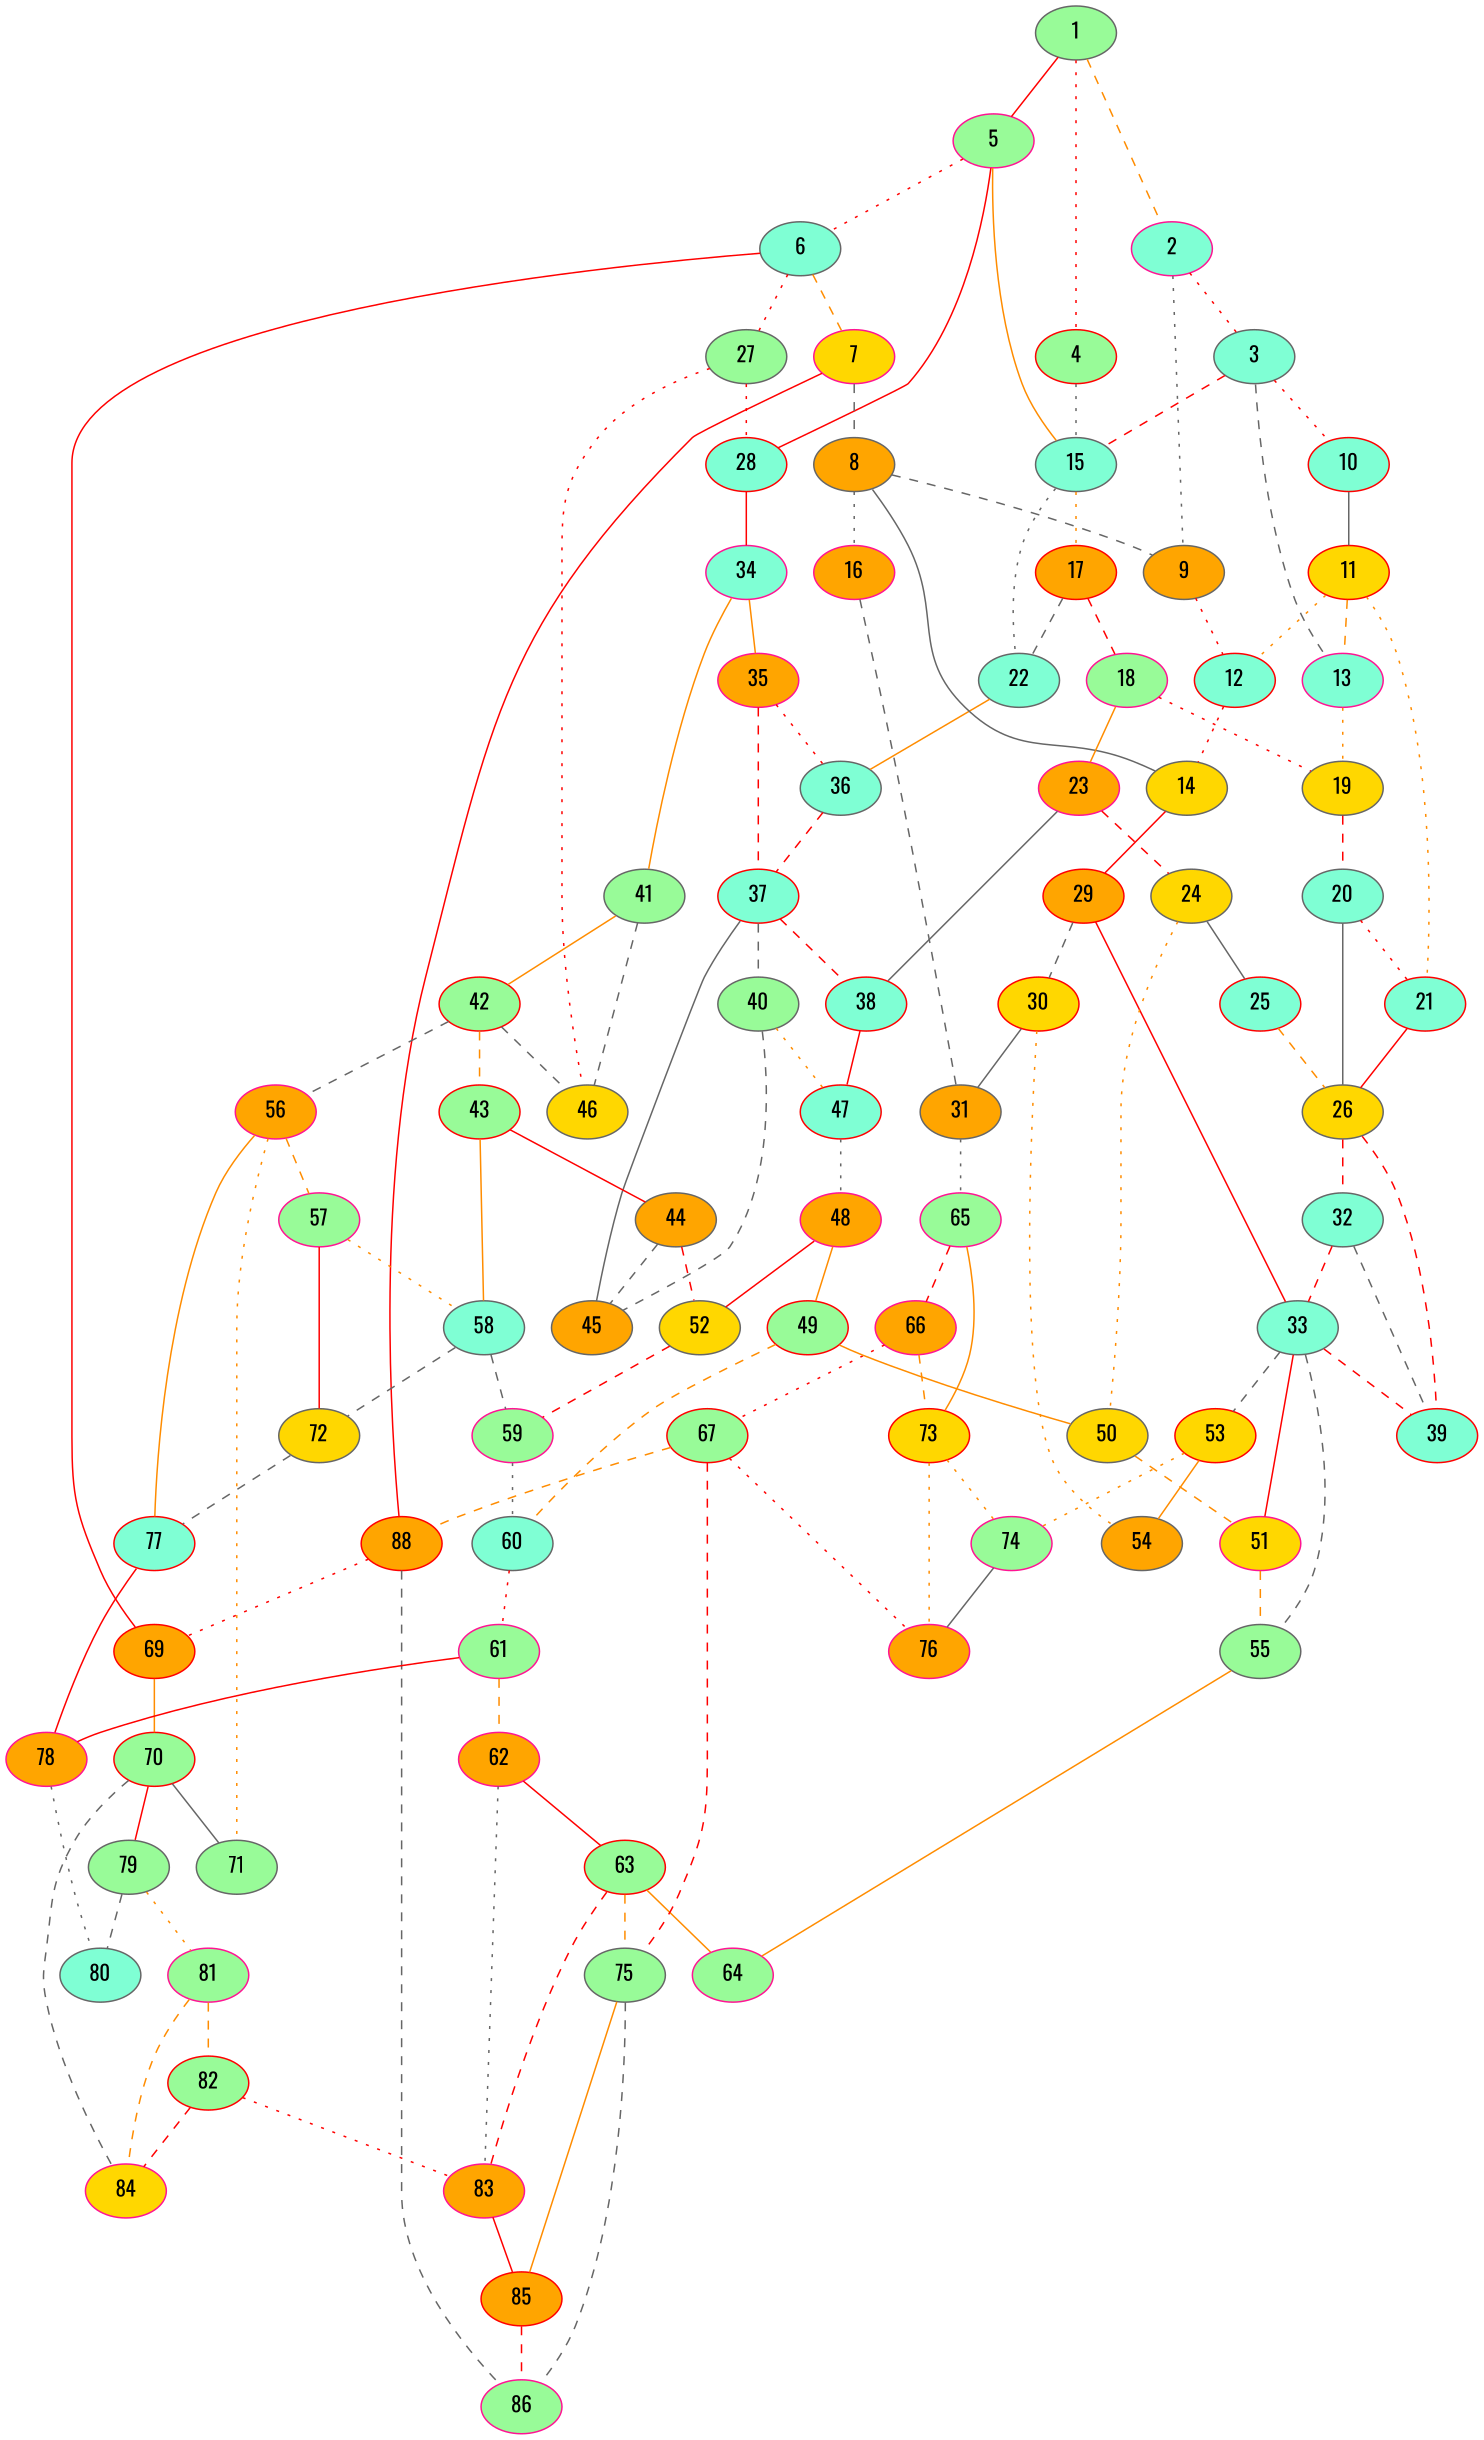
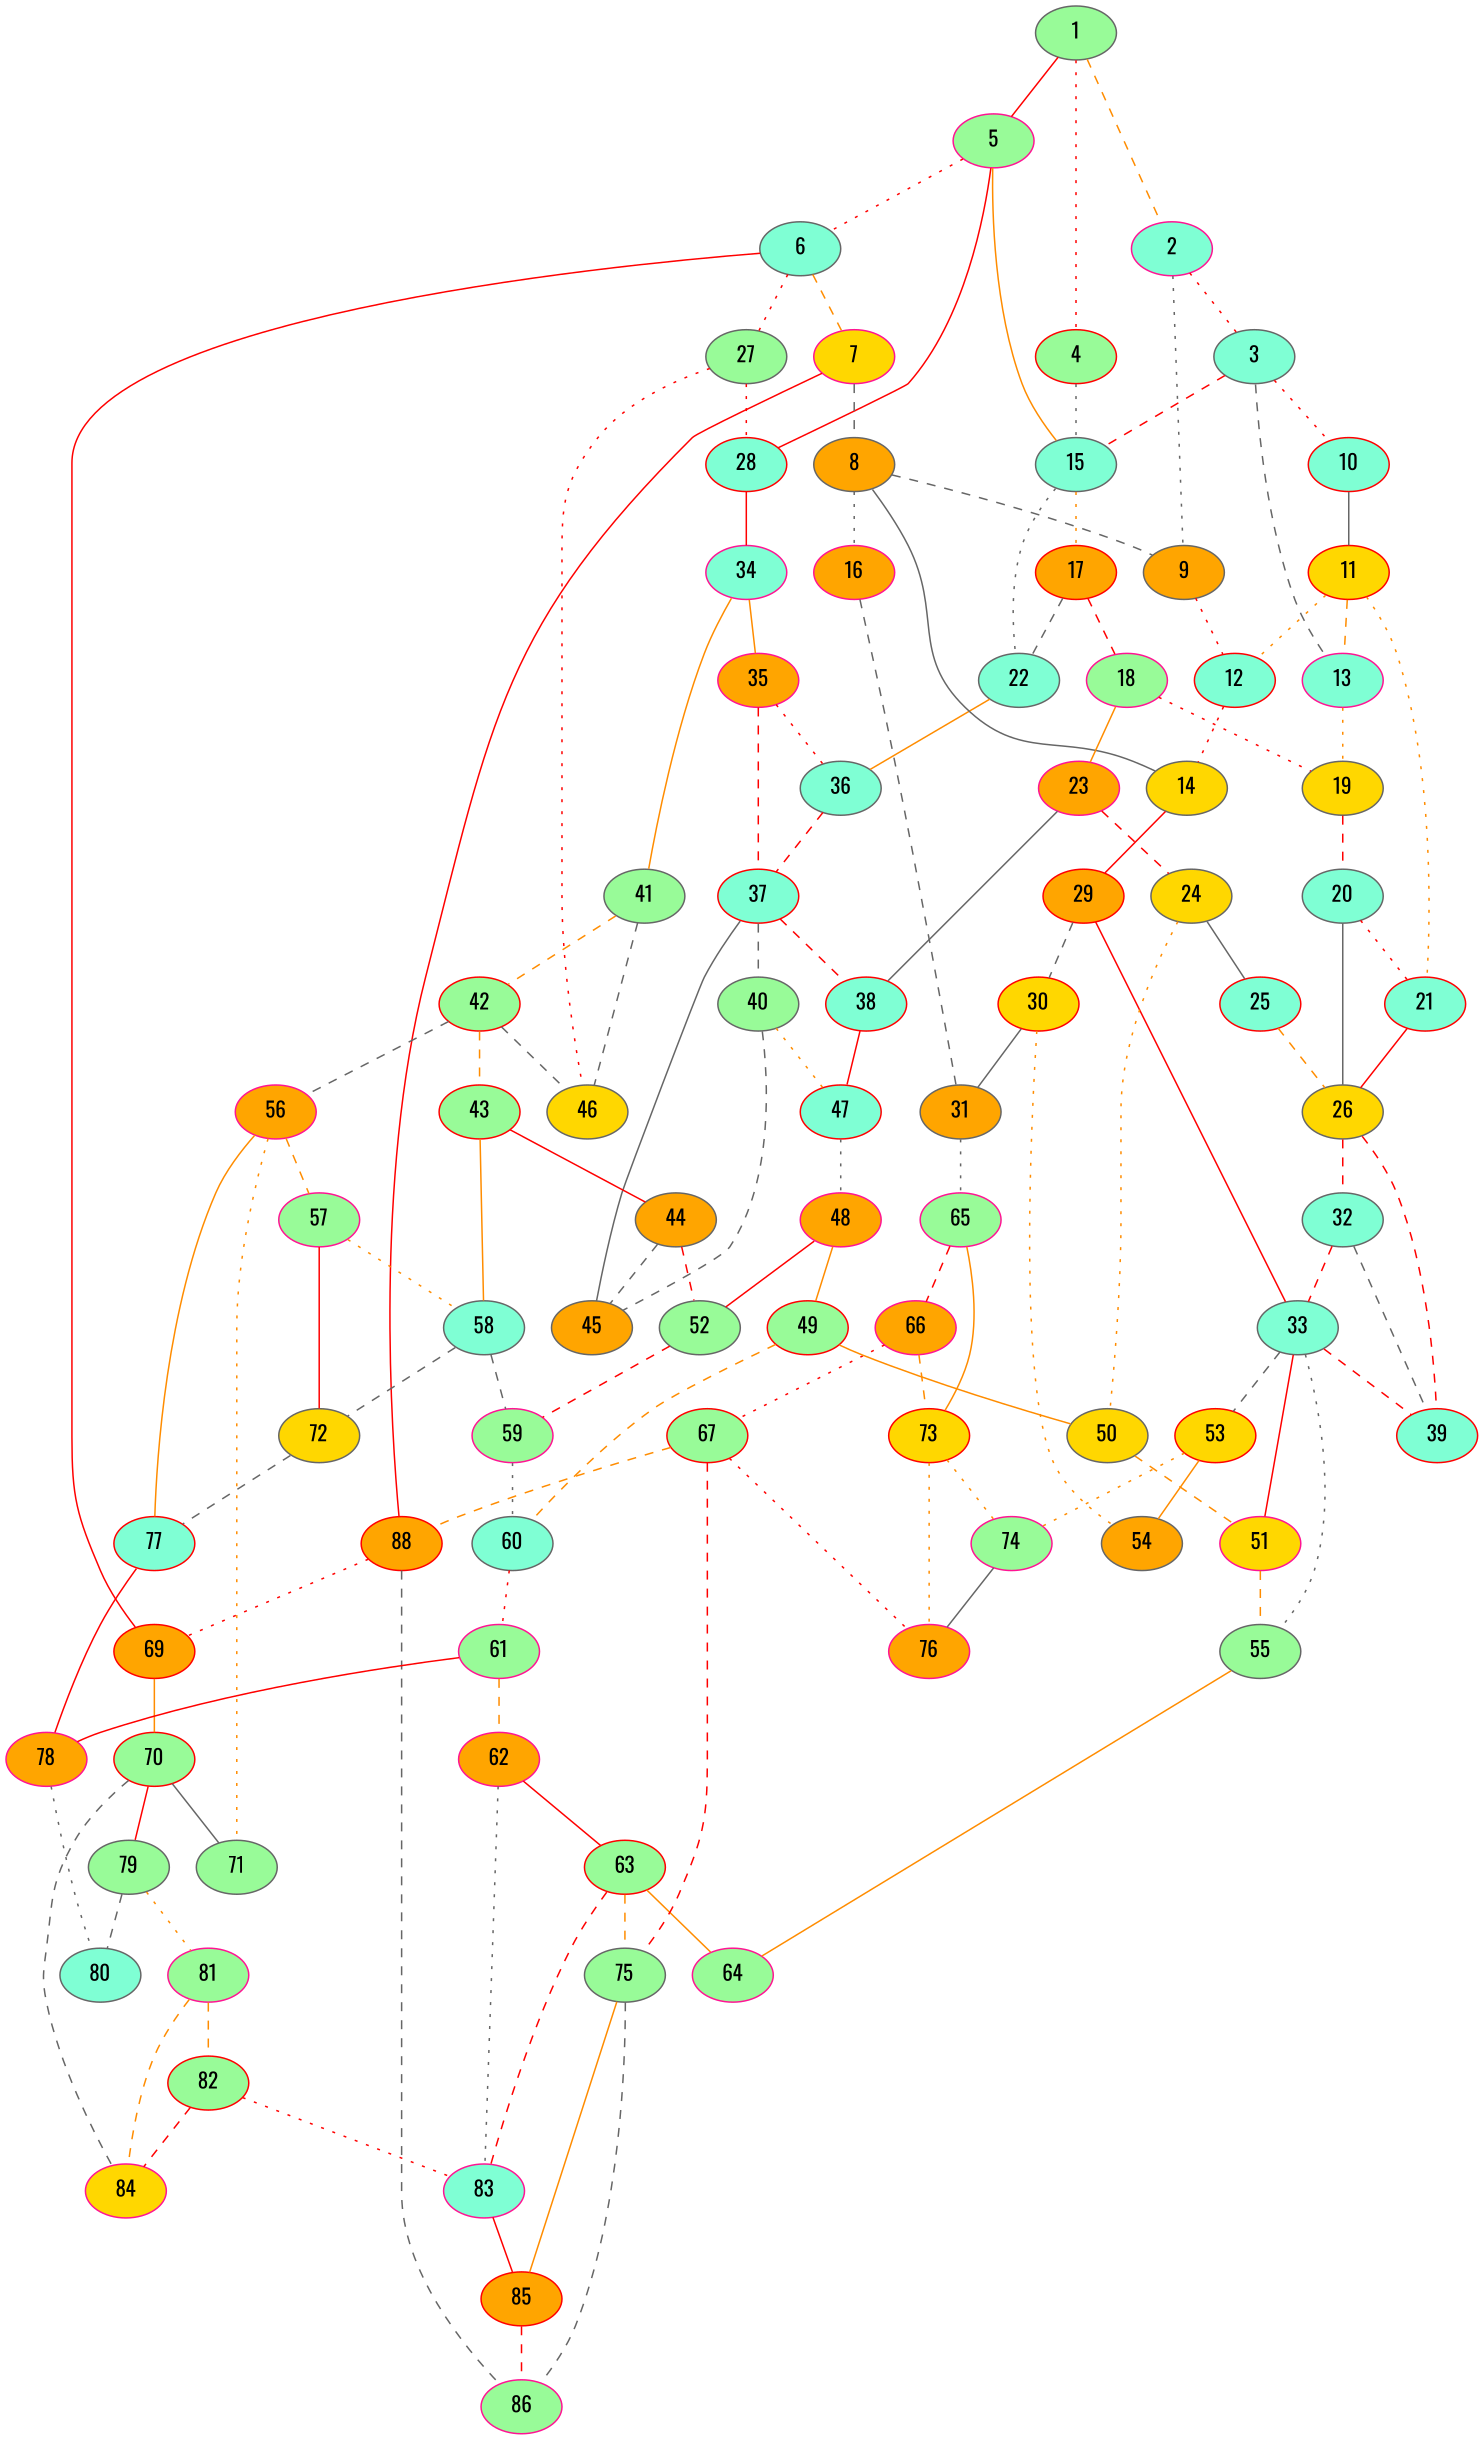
edge "41" -- "42": style solid -> dashed
node "52": fillcolor gold -> palegreen
edge "33" -- "55": style dashed -> dotted
node "83": fillcolor orange -> aquamarine
